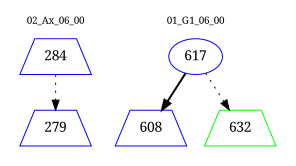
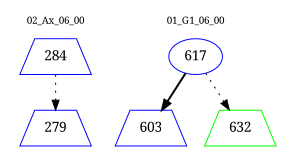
node "608": label "608" -> "603"
